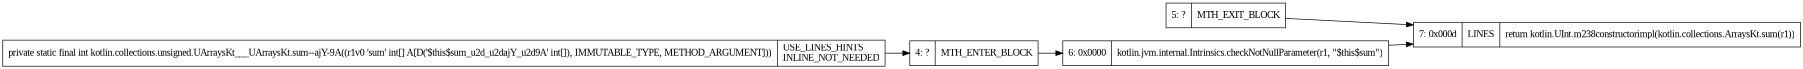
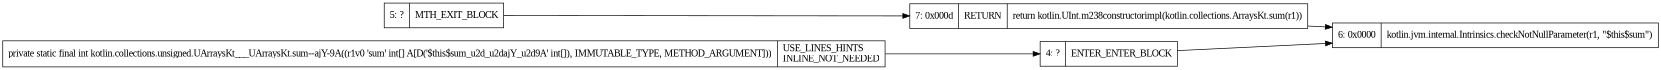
node "7: 0x000d": text "LINES" -> "RETURN"
edge "6: 0x0000" -> "7: 0x000d": reversed
node "4: ?": text "MTH_ENTER_BLOCK" -> "ENTER_ENTER_BLOCK"
